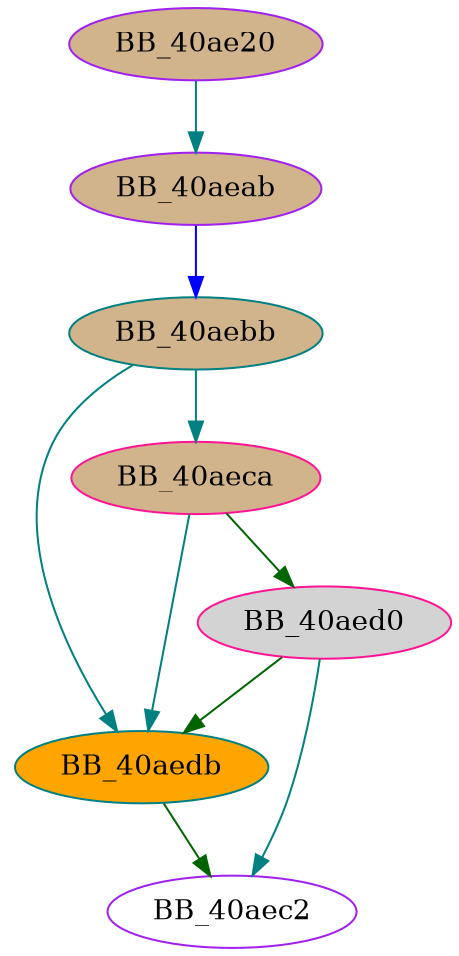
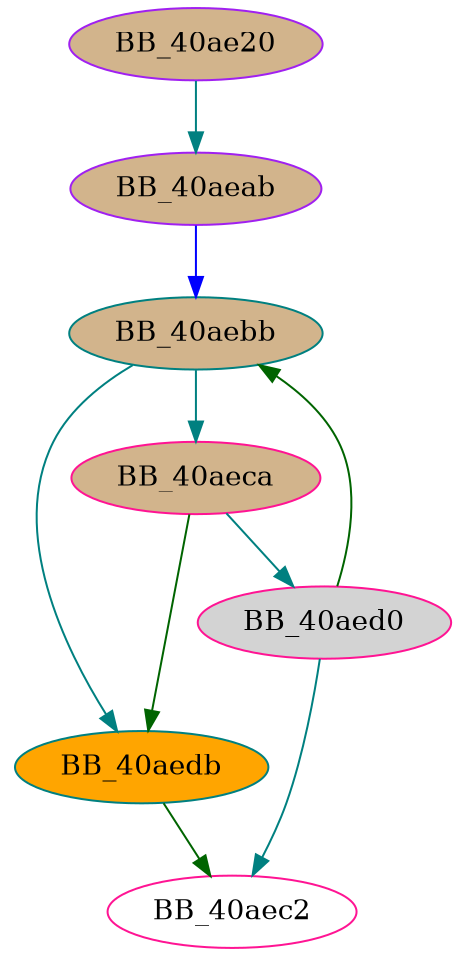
edge "BB_40aeca" -> "BB_40aed0": color darkgreen -> teal
edge "BB_40aeca" -> "BB_40aedb": color teal -> darkgreen
edge "BB_40aed0" -> "BB_40aedb": now "BB_40aed0" -> "BB_40aebb"
node "BB_40aec2": color purple -> deeppink
